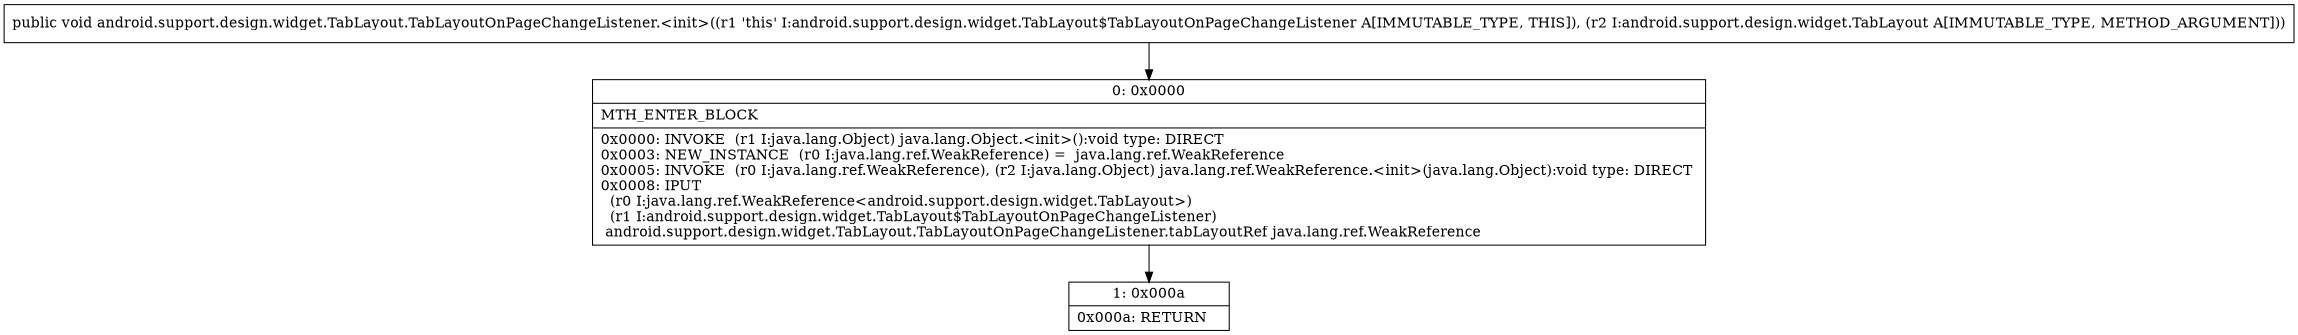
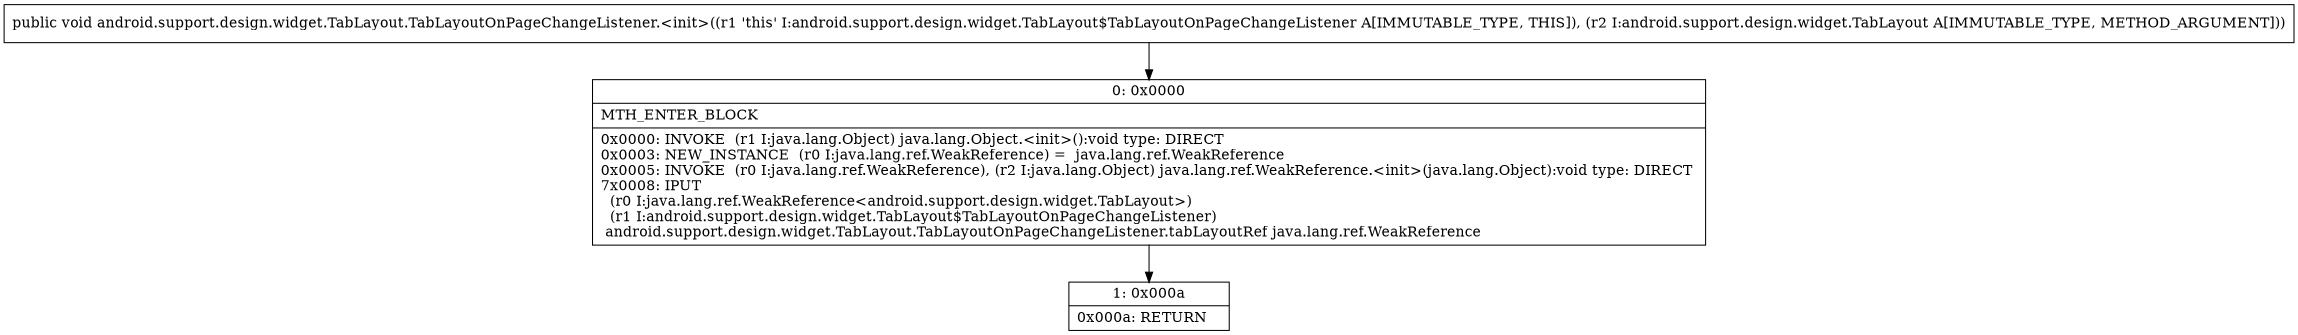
node "0: 0x0000": text "0x0008: IPUT" -> "7x0008: IPUT"
